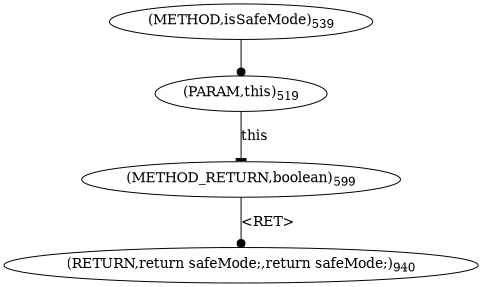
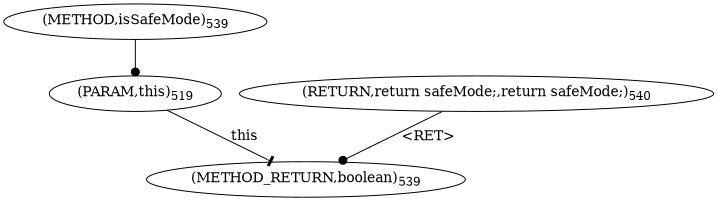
node "(METHOD_RETURN,boolean)": text "599" -> "539"
edge "(METHOD_RETURN,boolean)" -> "(RETURN,return safeMode;,return safeMode;)": reversed
node "(RETURN,return safeMode;,return safeMode;)": text "940" -> "540"
